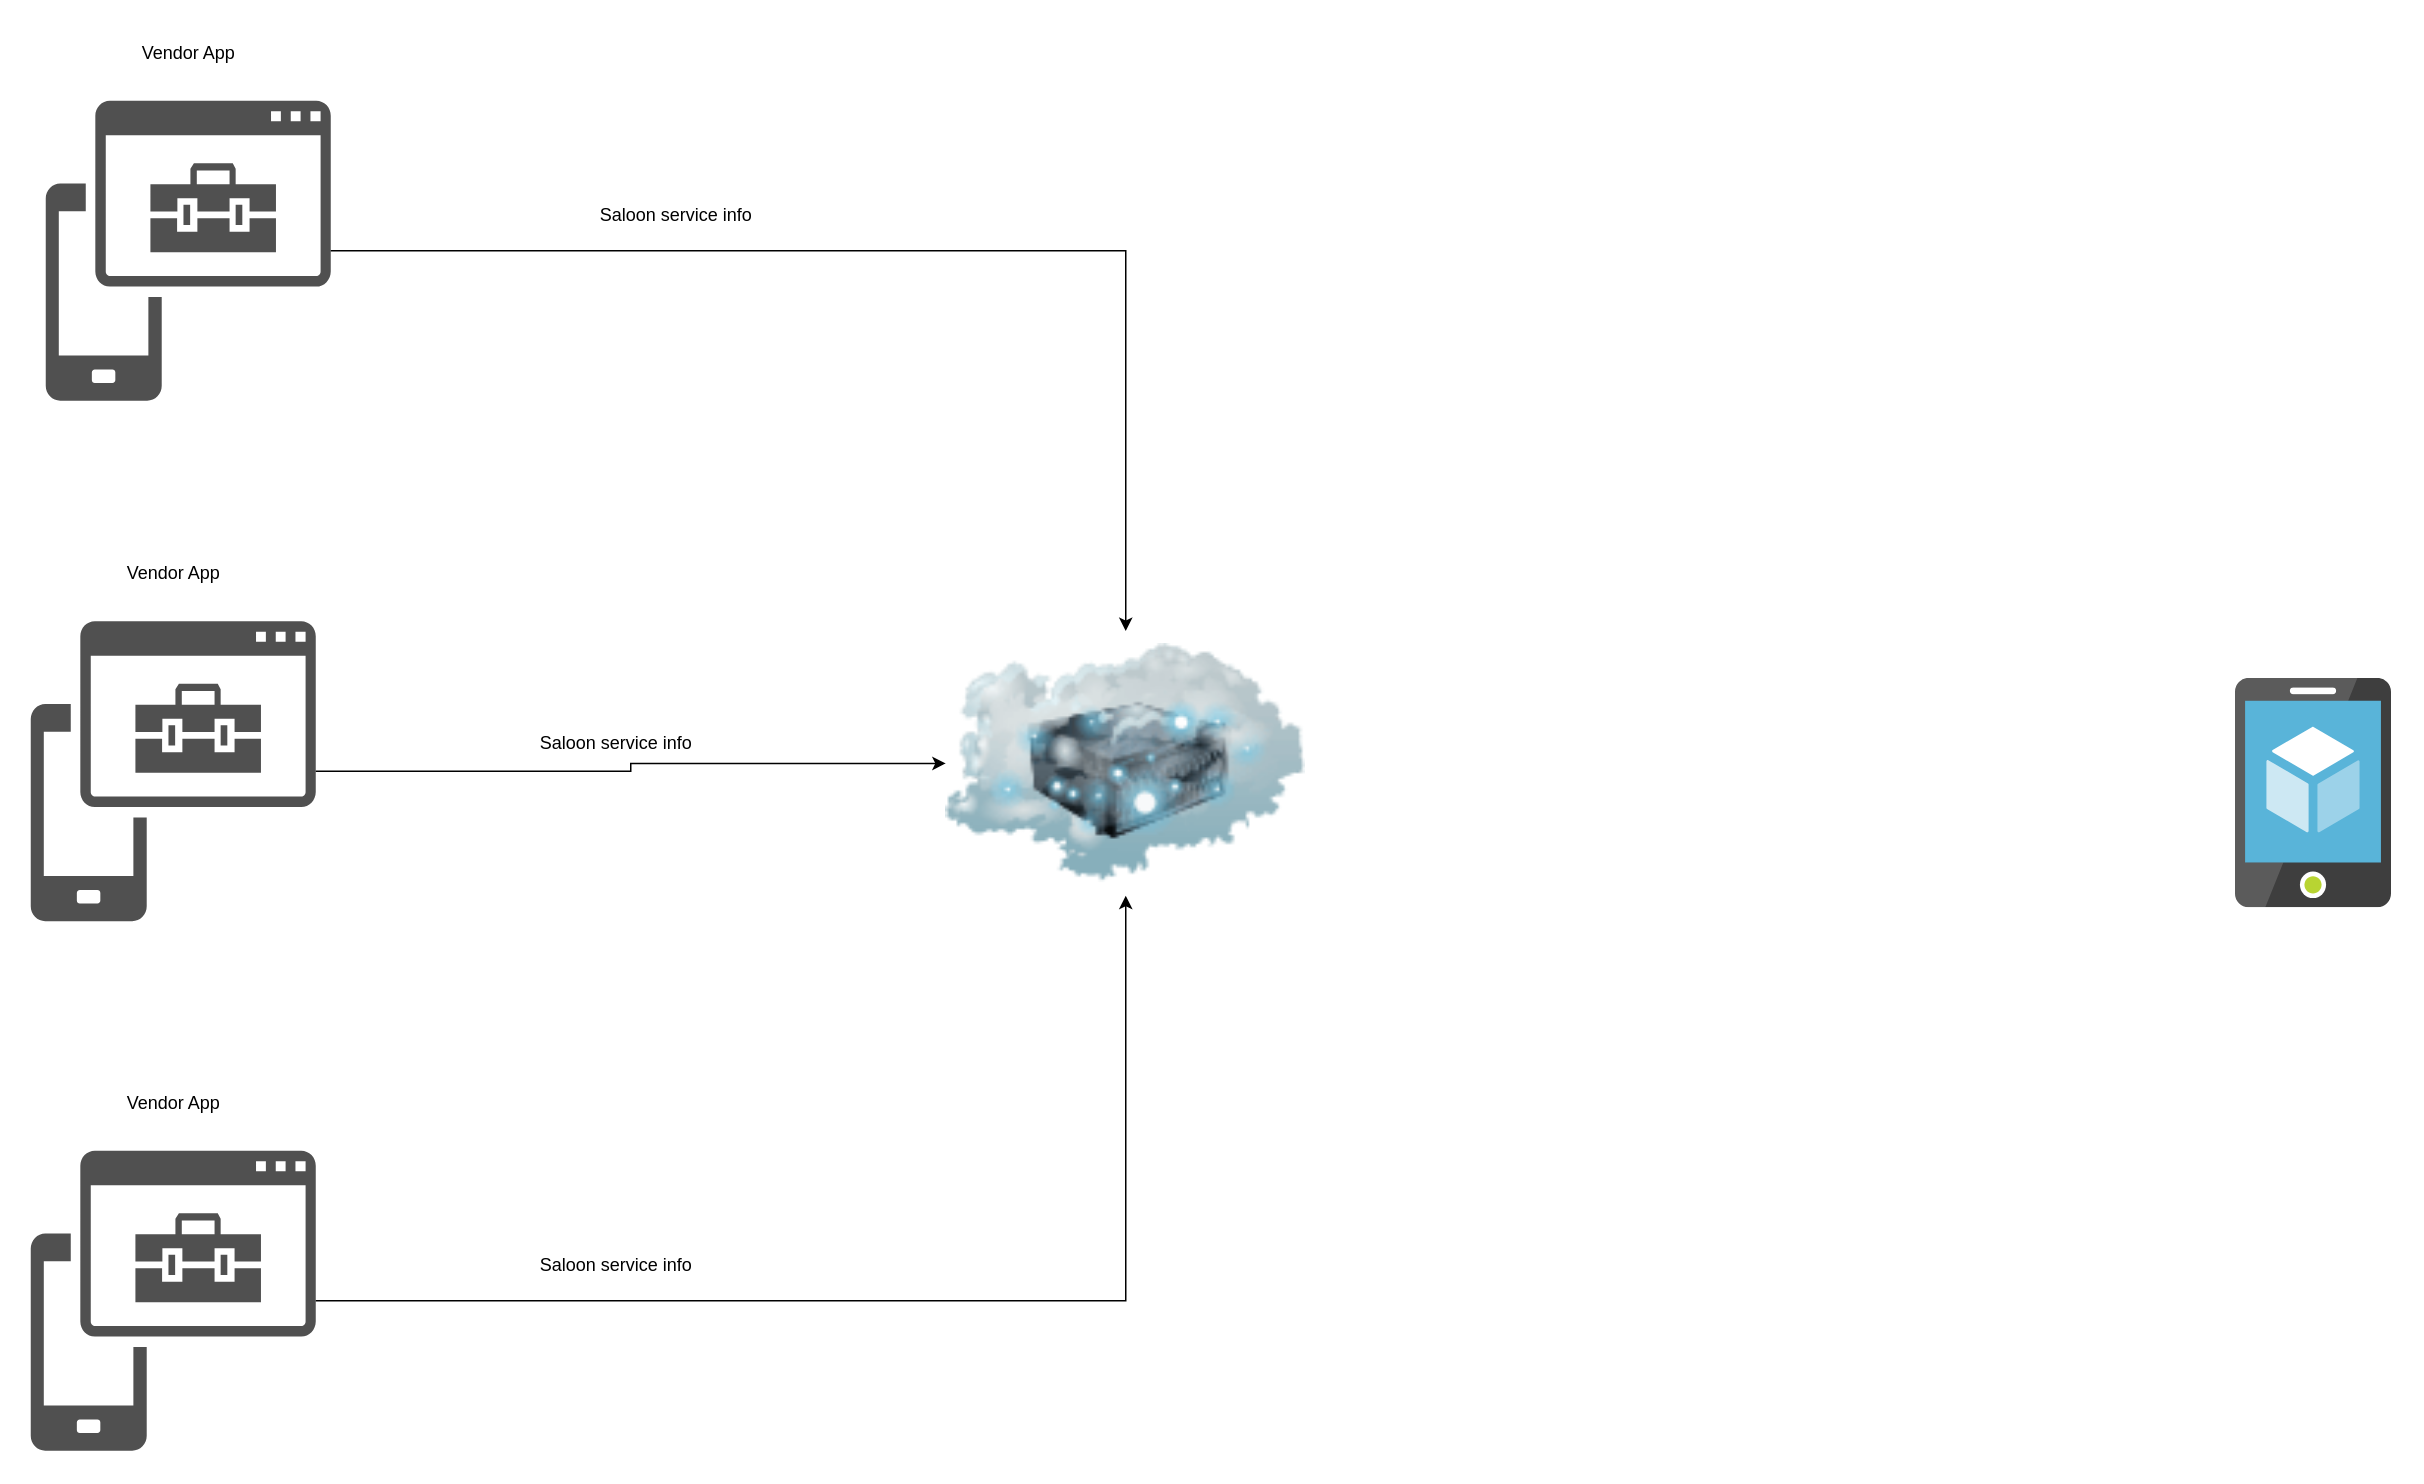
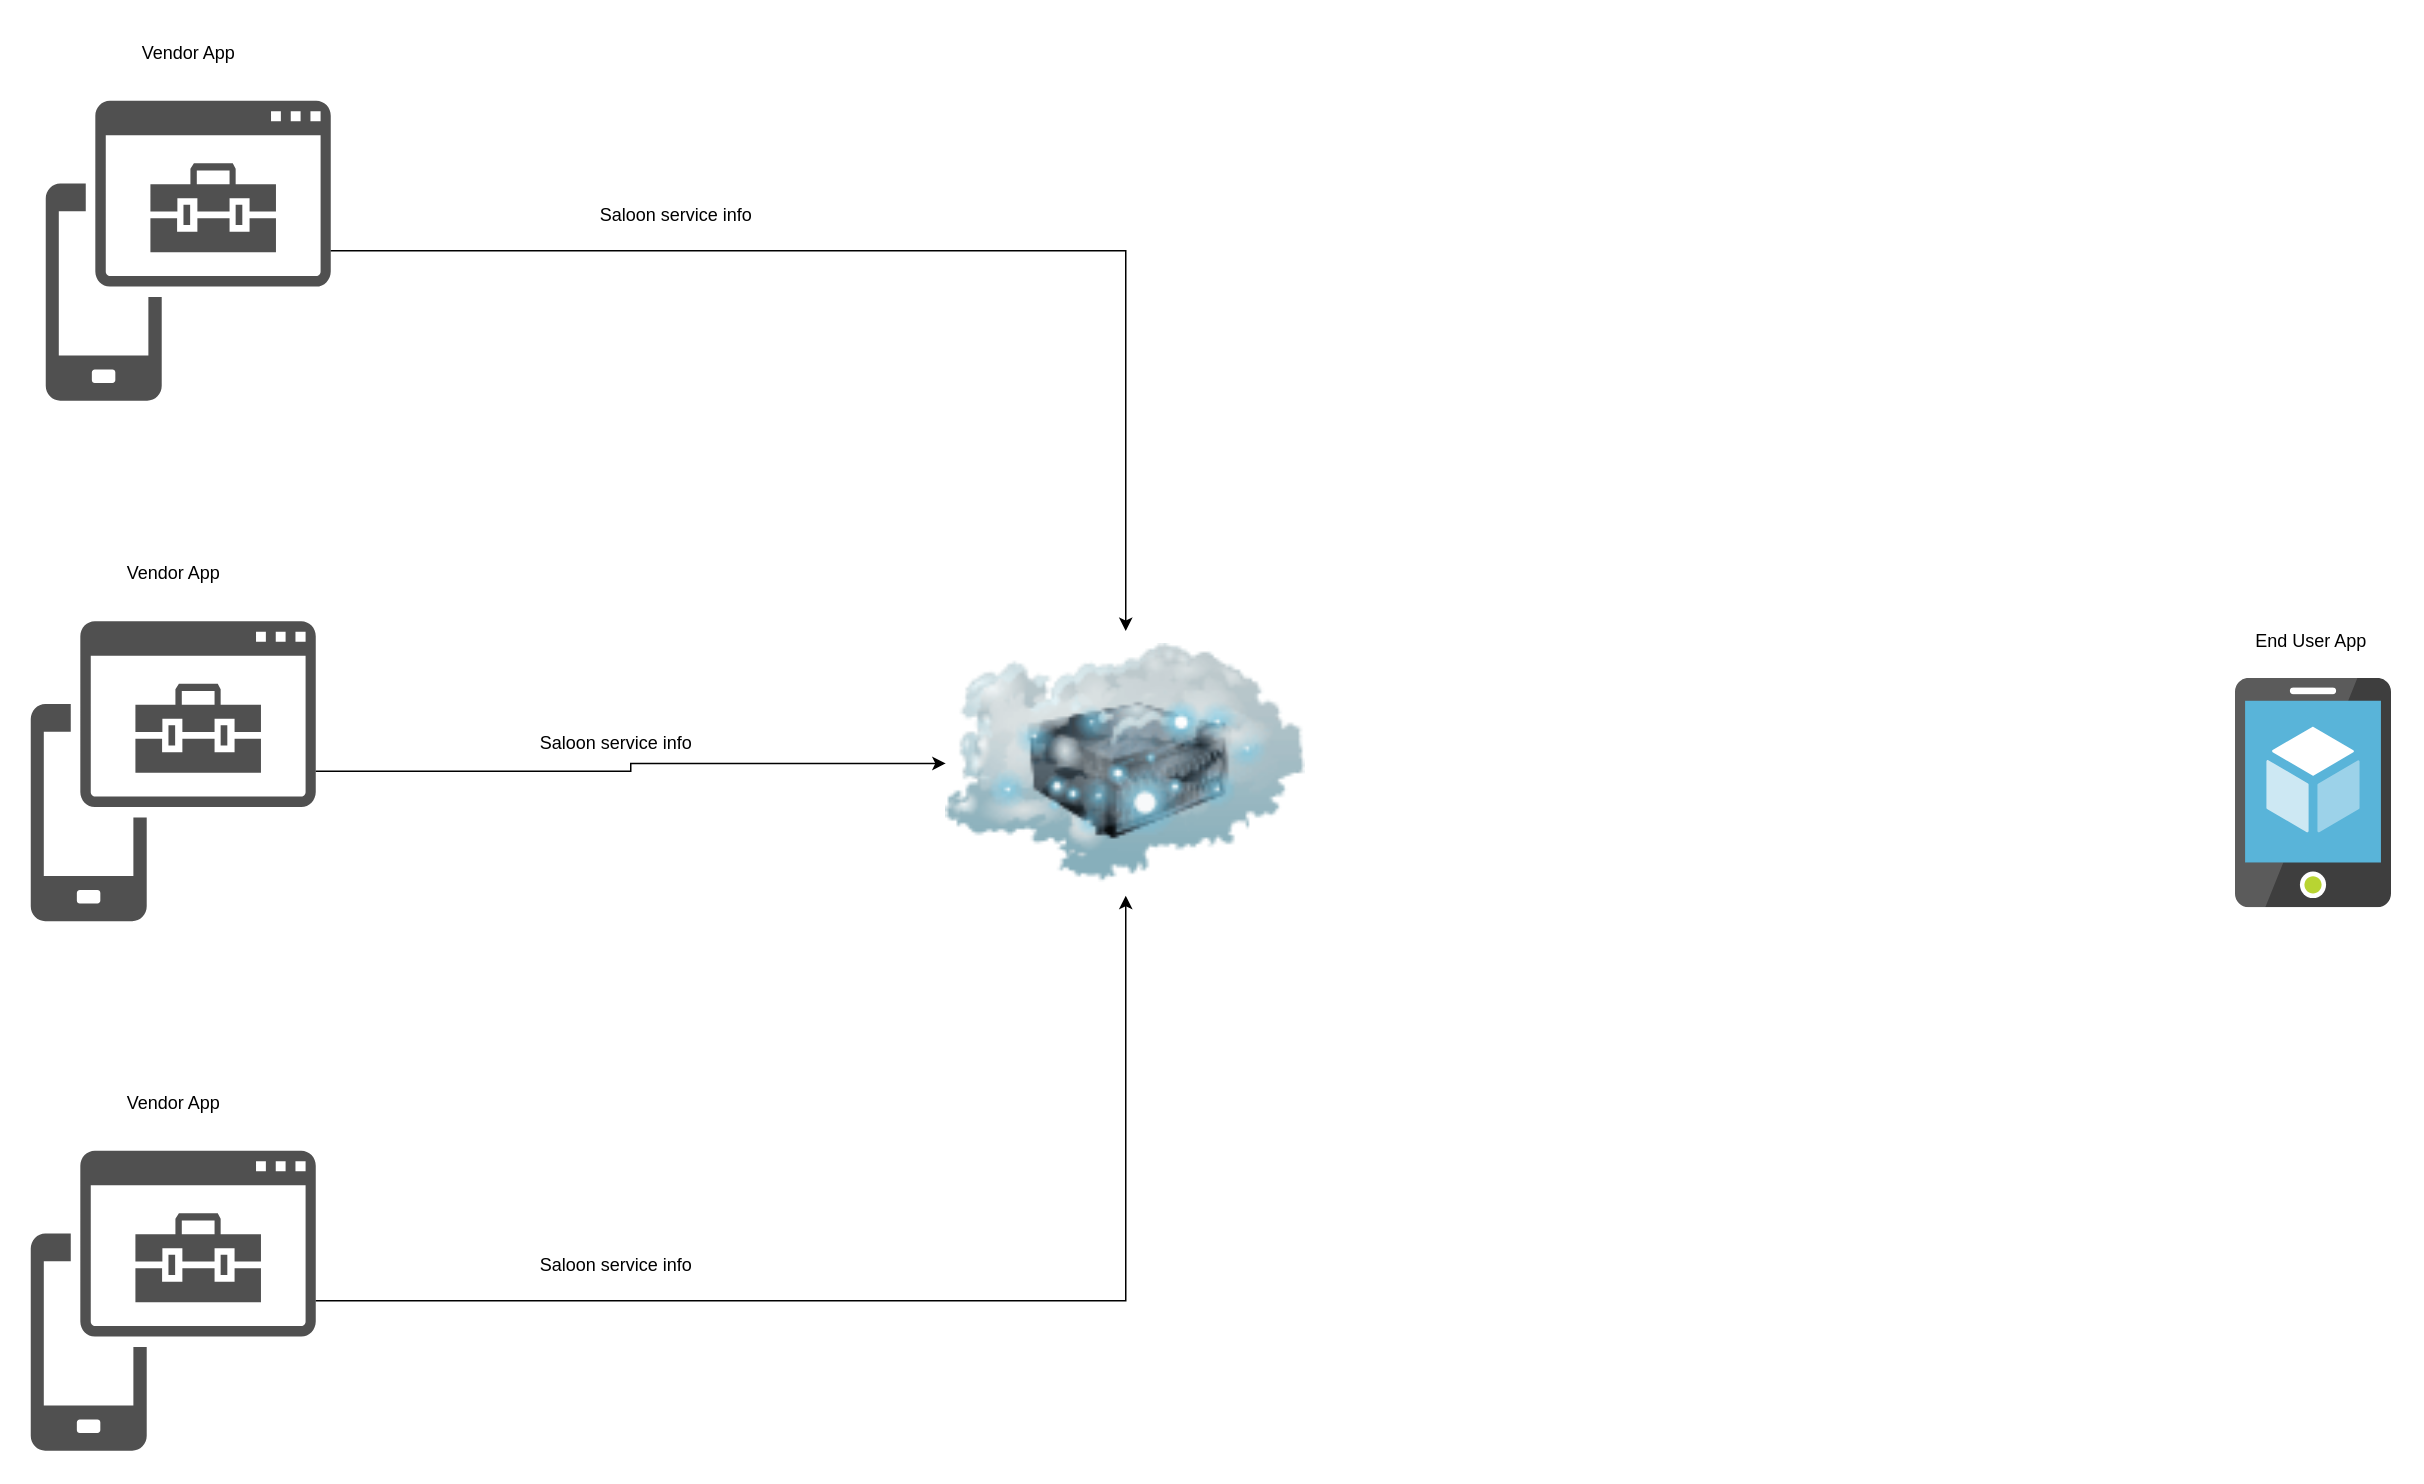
node "End User App": added
